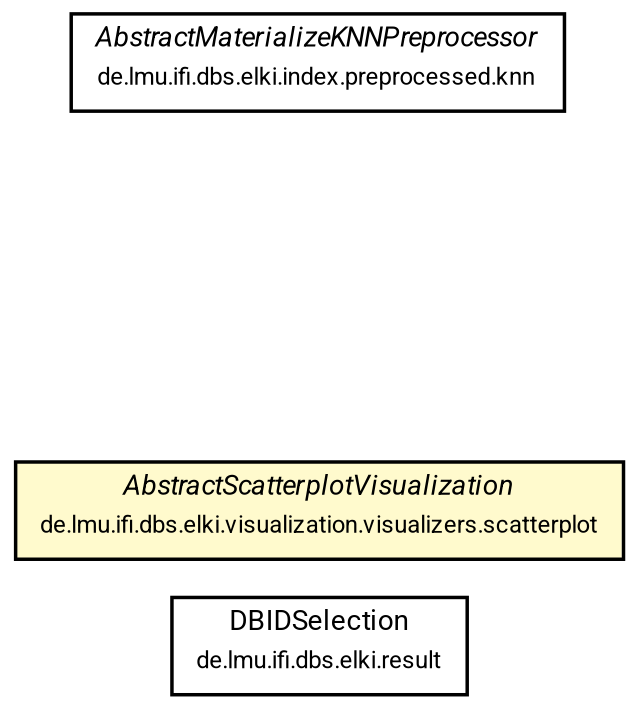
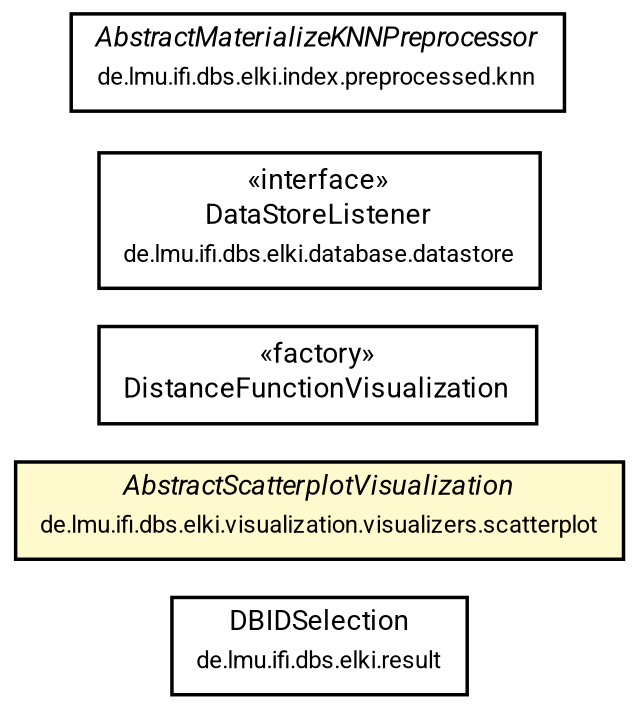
node "DataStoreListener": added
node "DistanceFunctionVisualization": added
